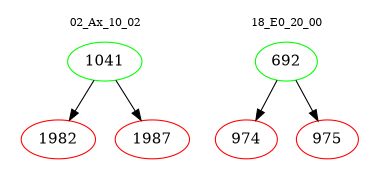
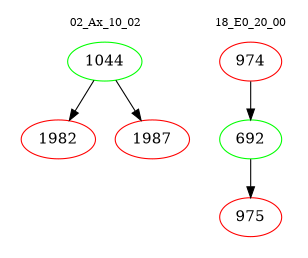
node "1041": label "1041" -> "1044"
edge "692" -> "974": reversed
